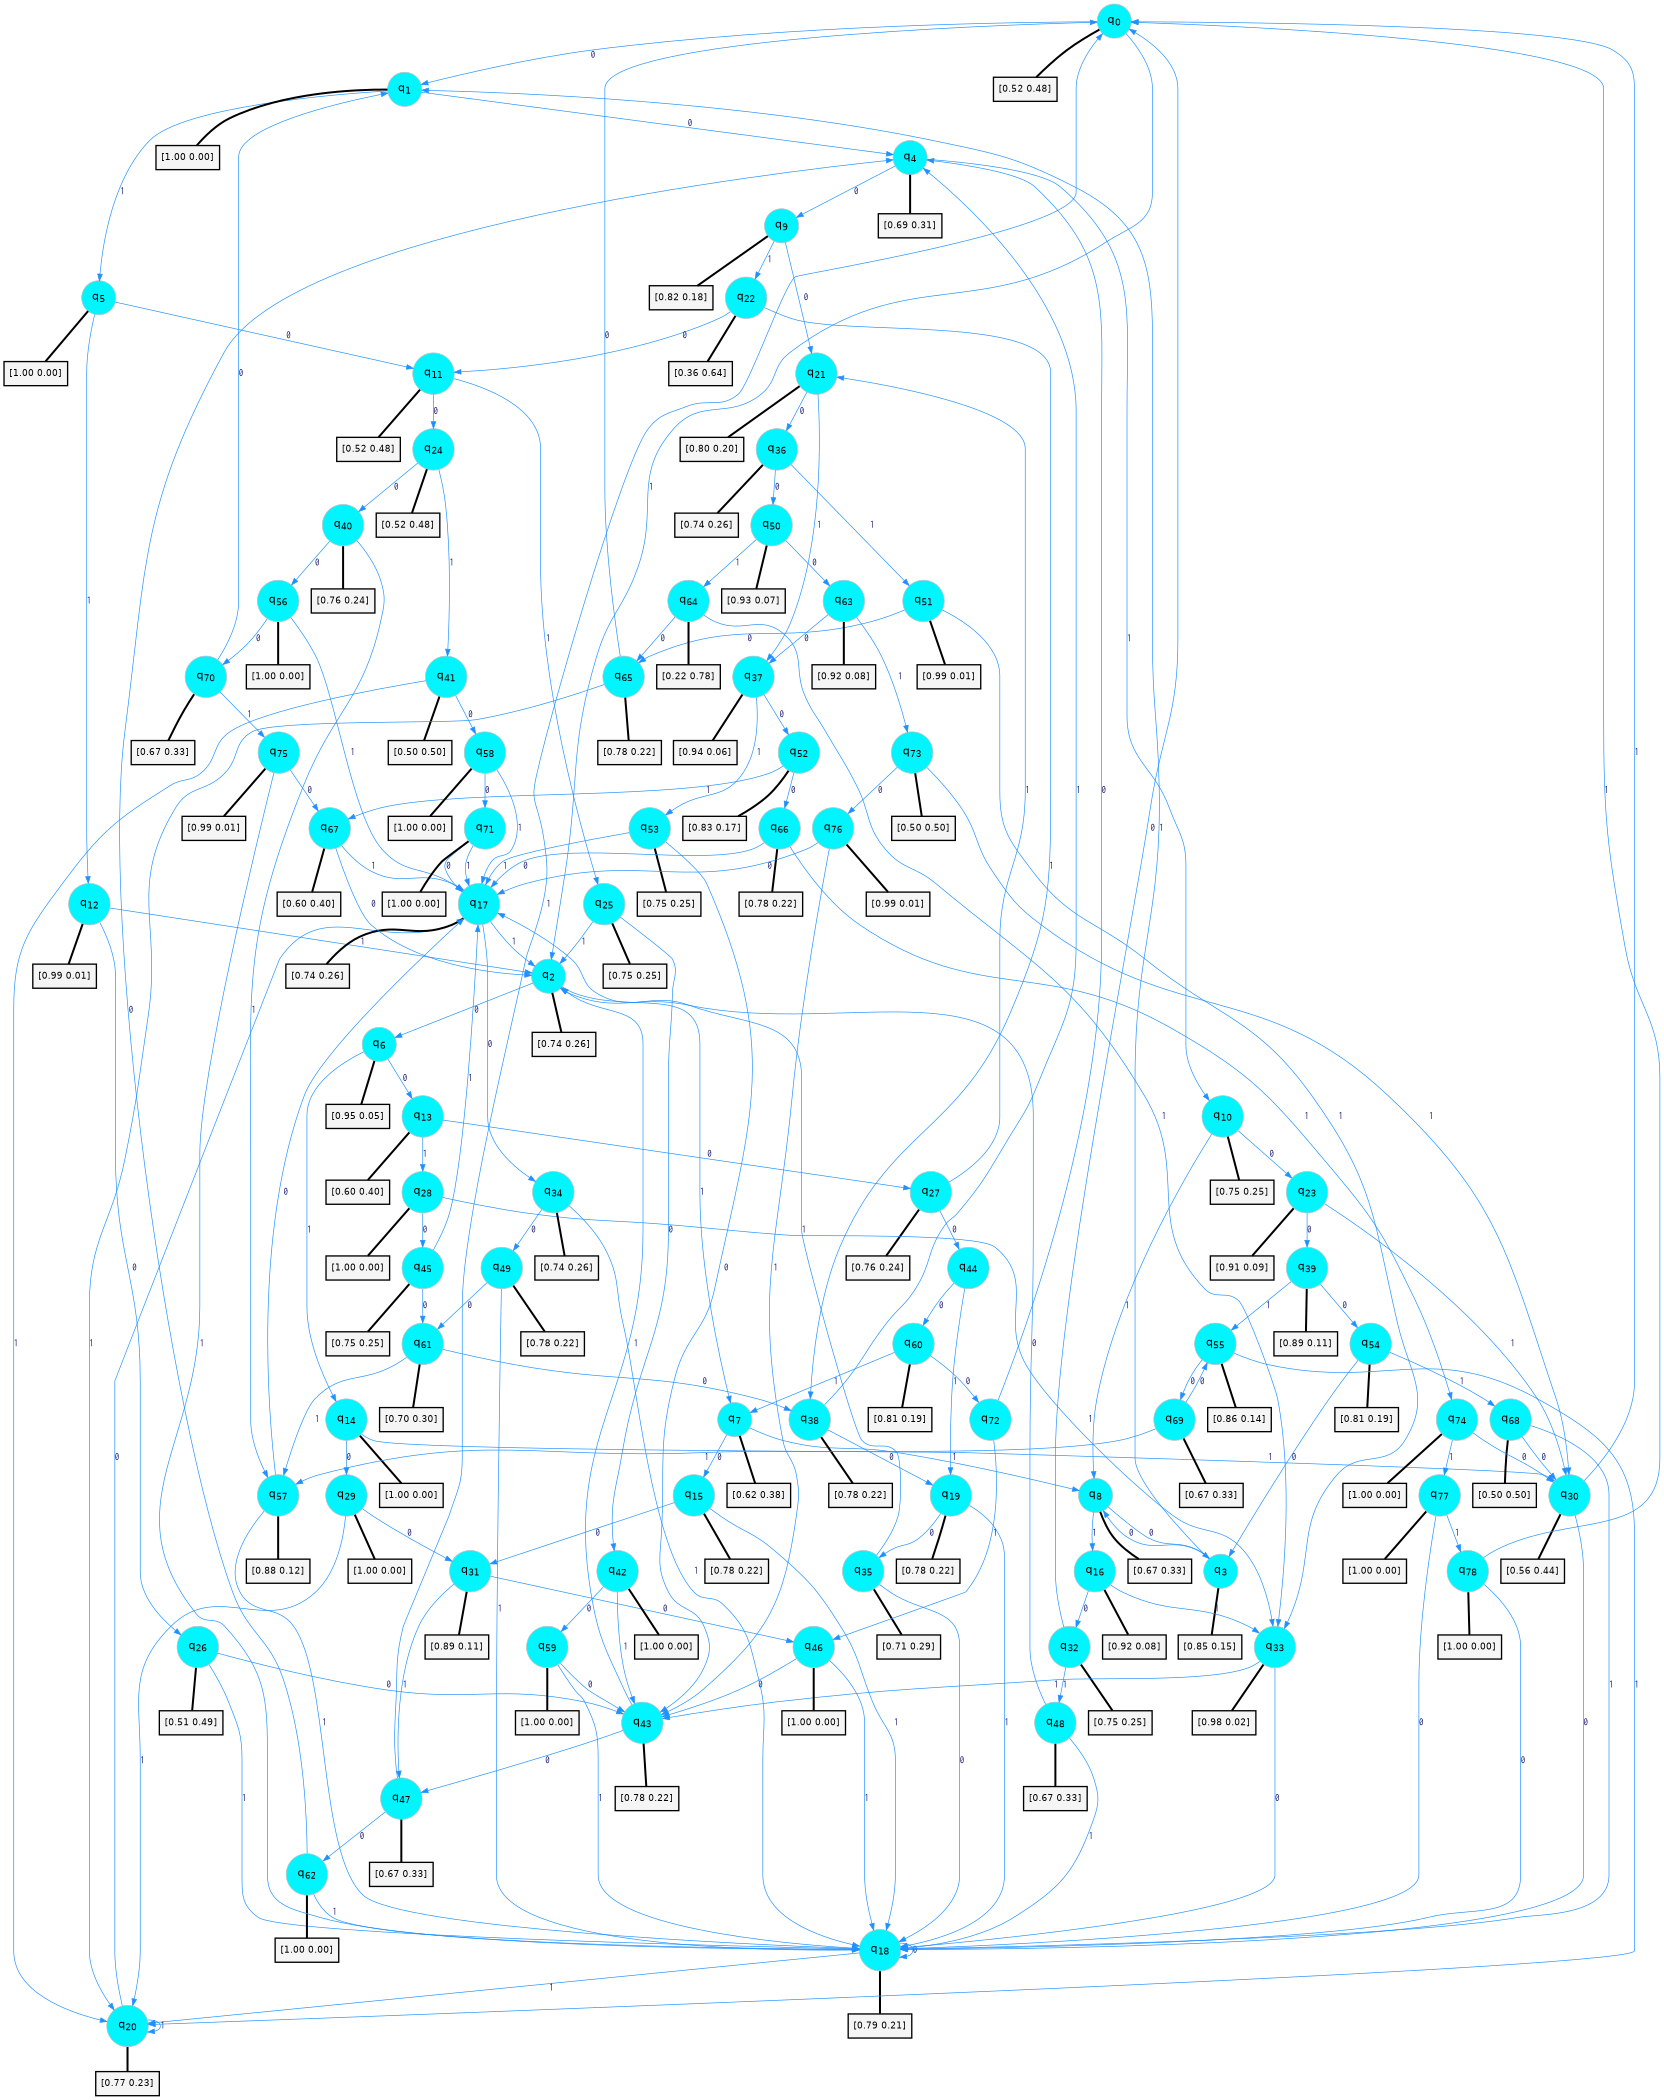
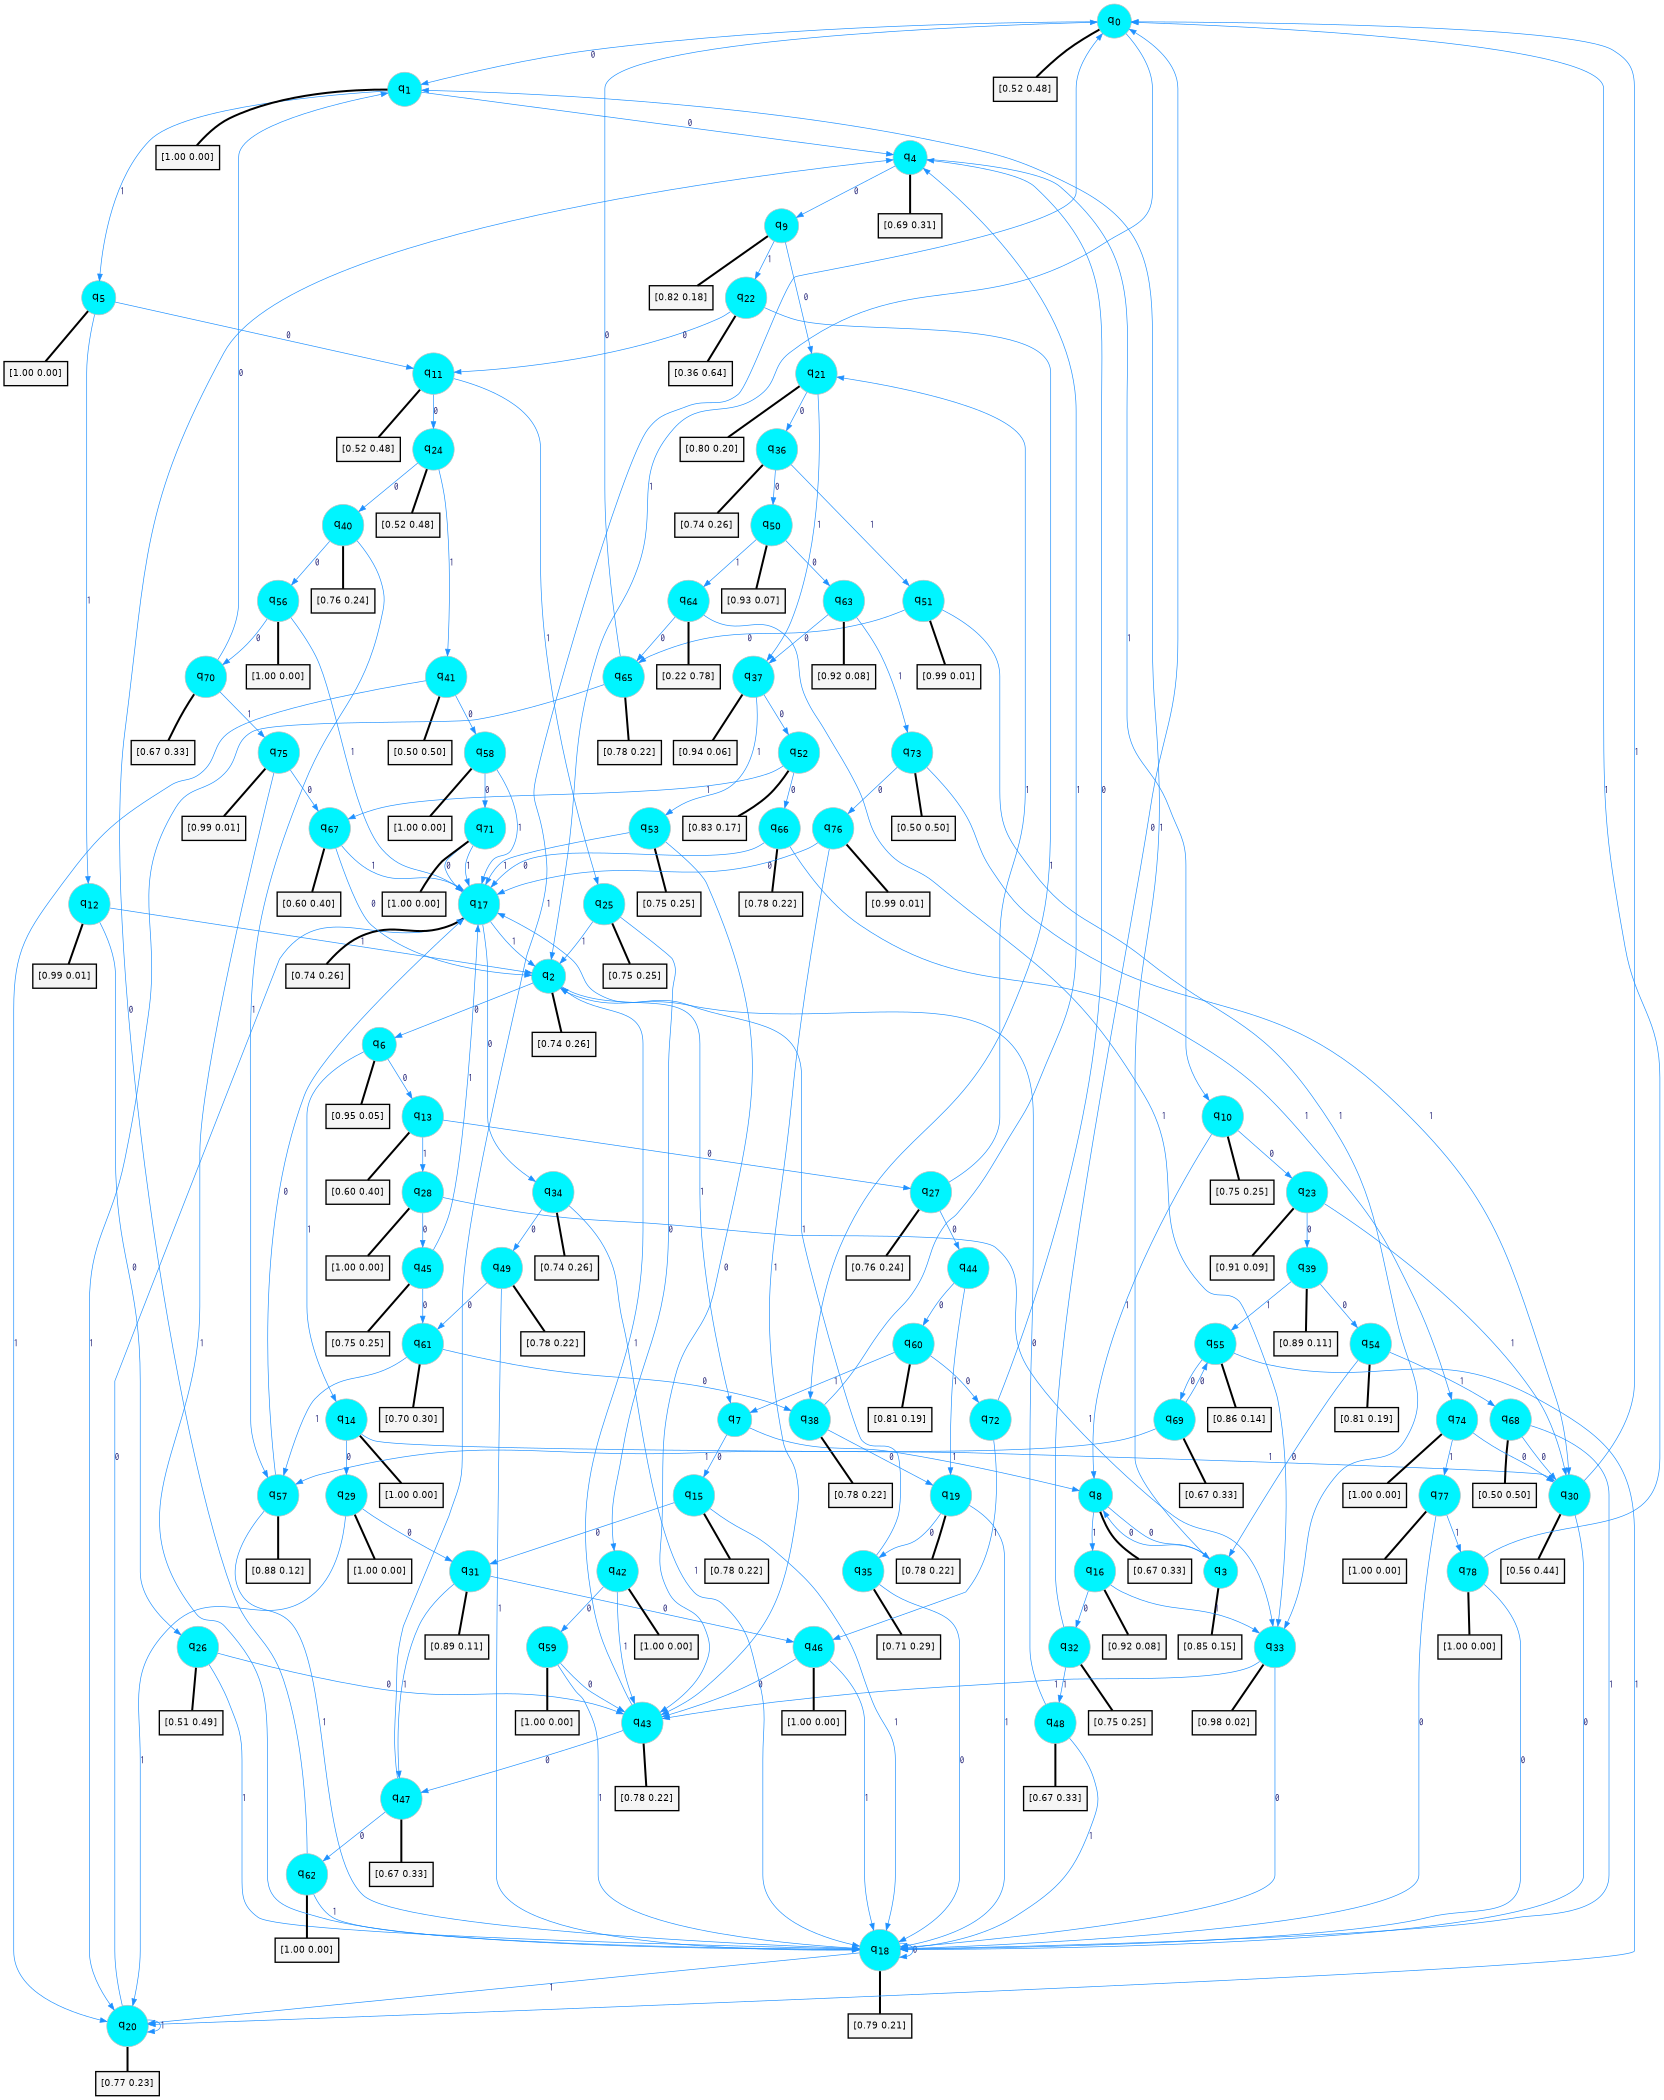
node "[0.62 0.38]": removed
